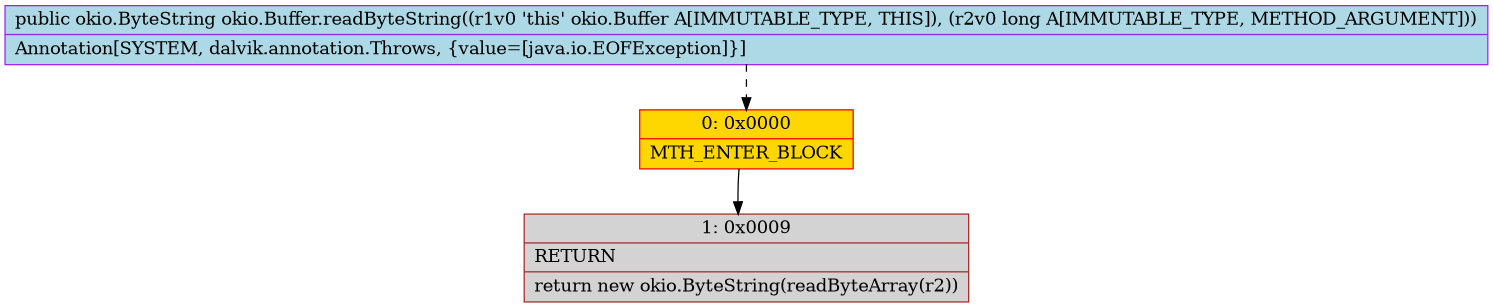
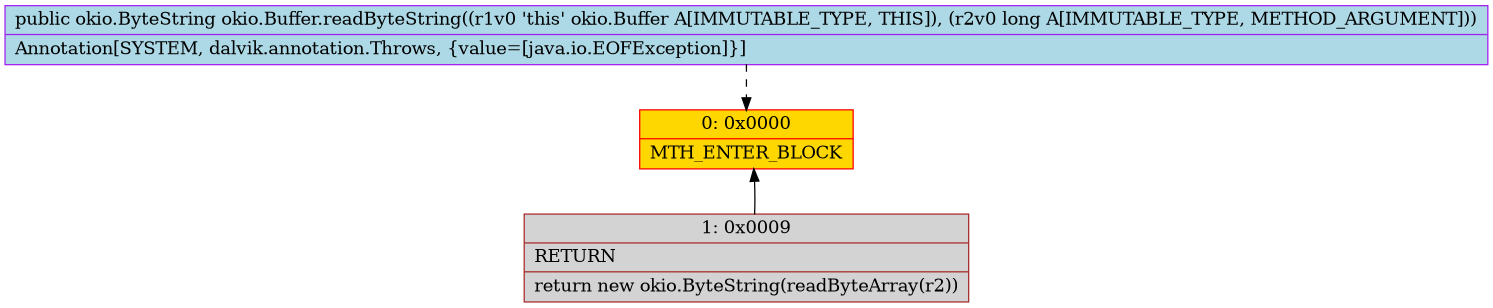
edge "0: 0x0000" -> "1: 0x0009": reversed
